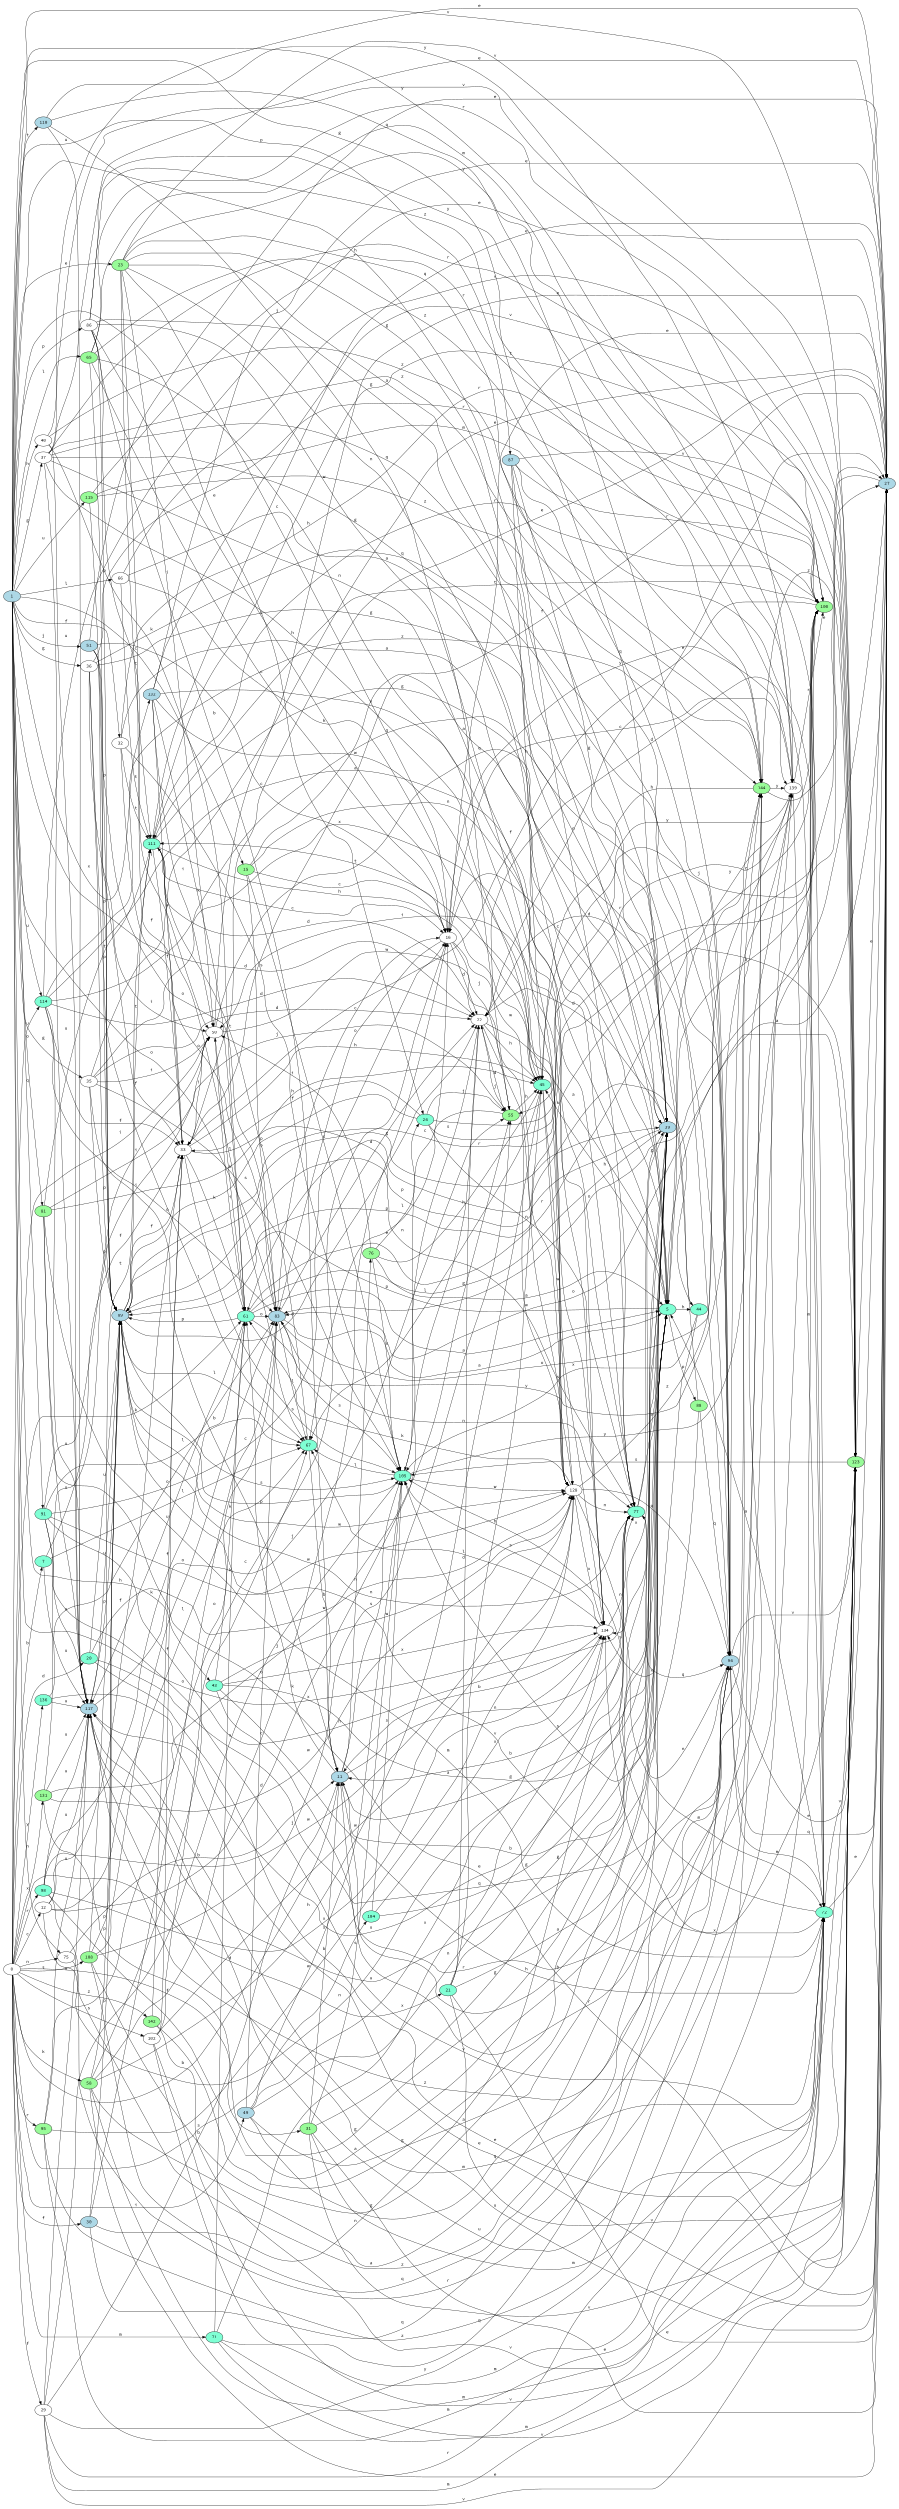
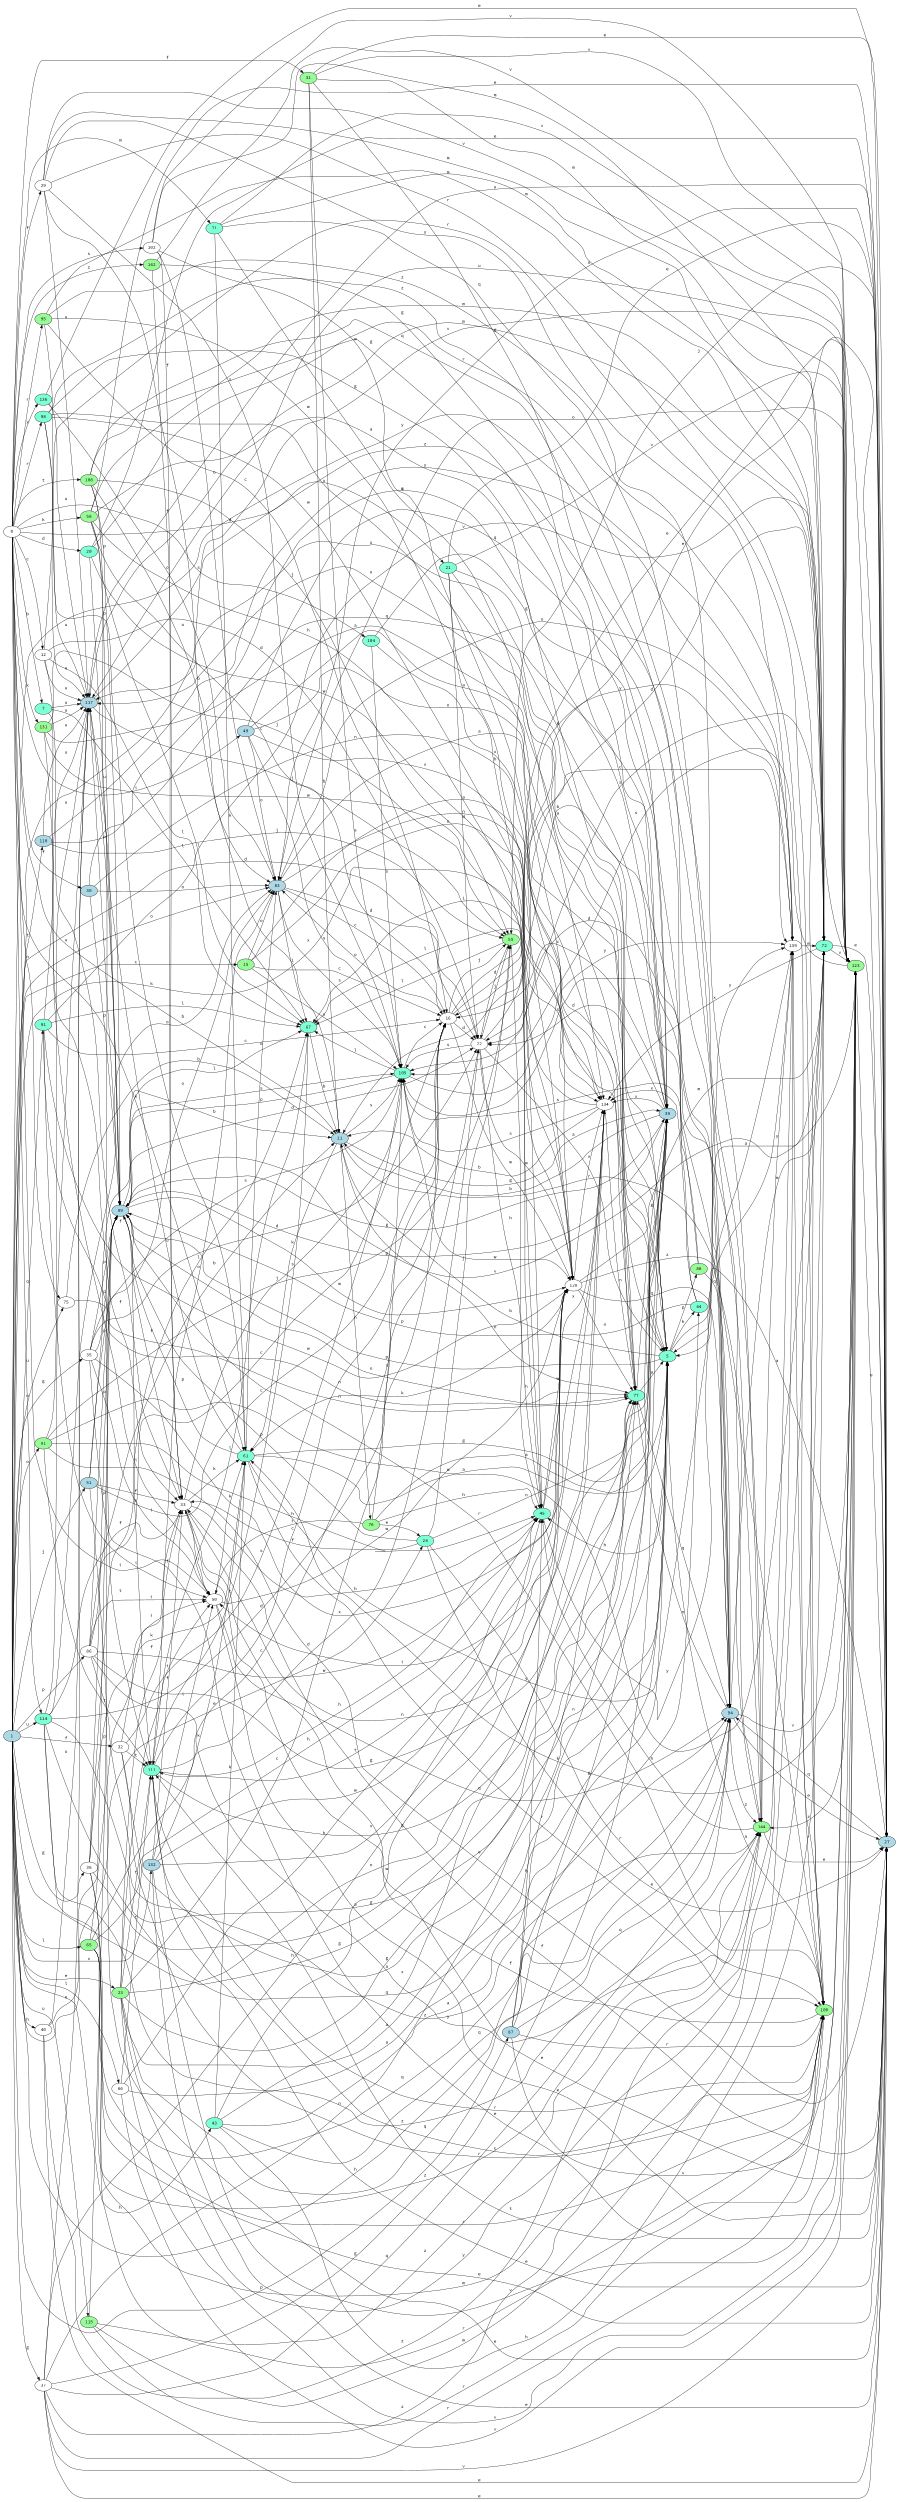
edge "61" -> "50": removed, label "i"
